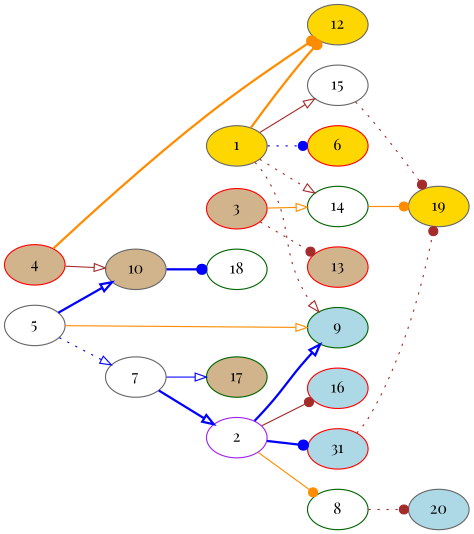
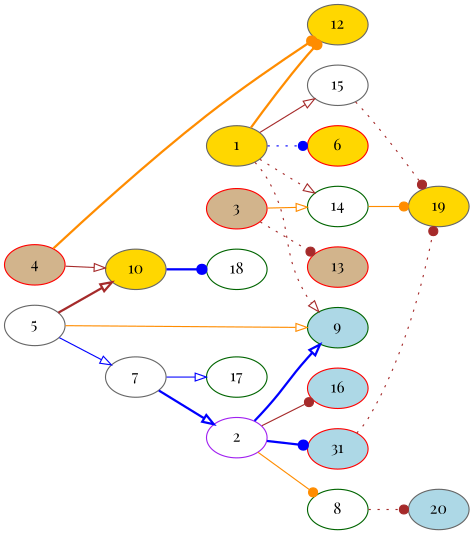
node "10": fillcolor tan -> gold
edge "5" -> "10": color blue -> brown
edge "5" -> "7": style dotted -> solid
node "17": fillcolor tan -> white
